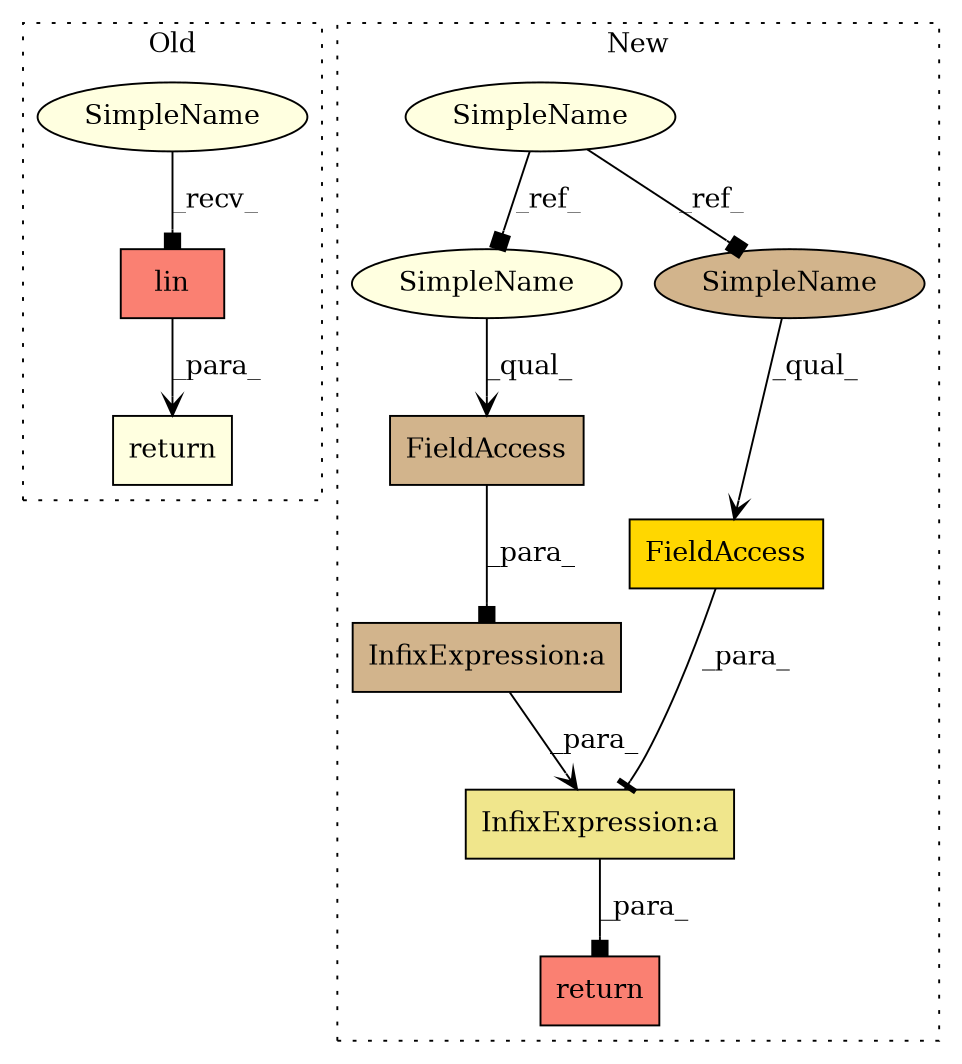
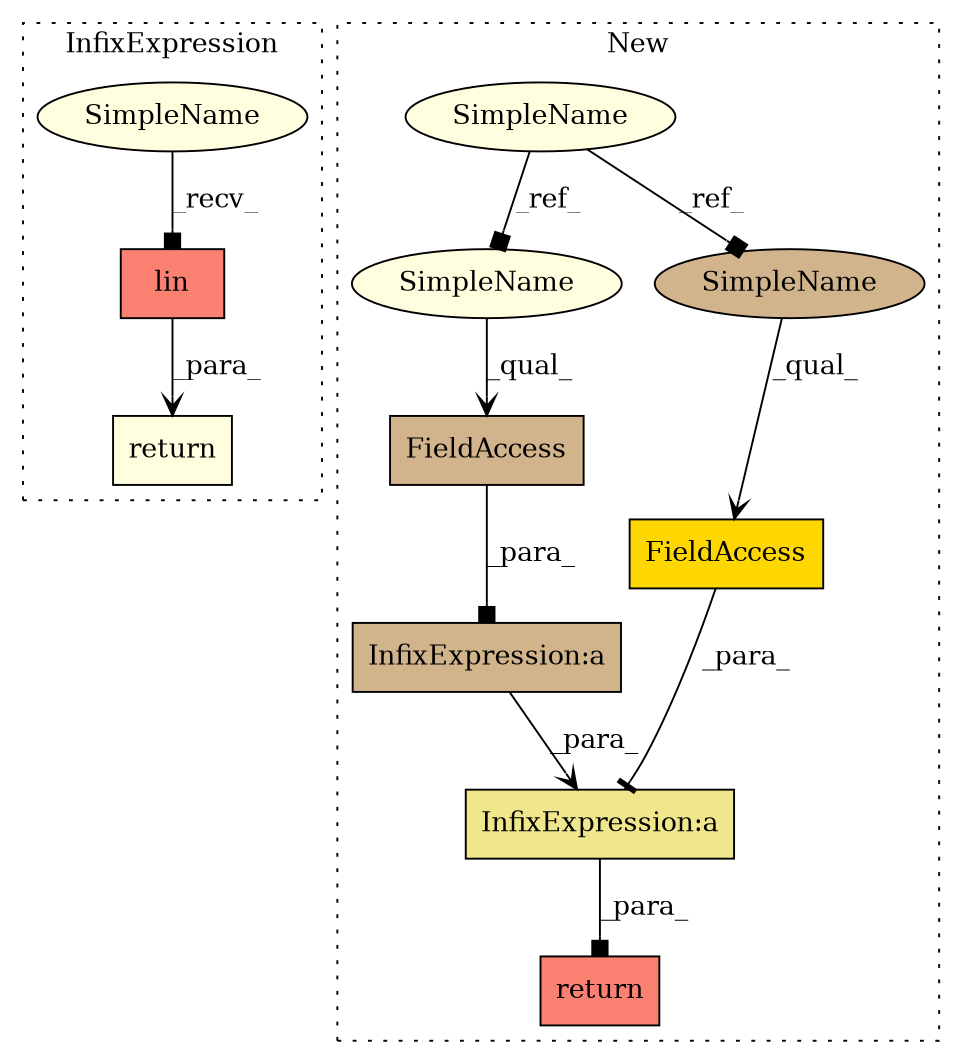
cluster "Old": label "Old" -> "InfixExpression"
